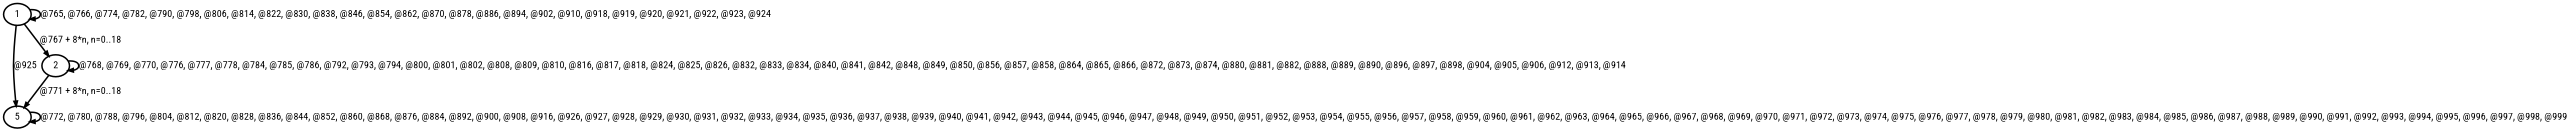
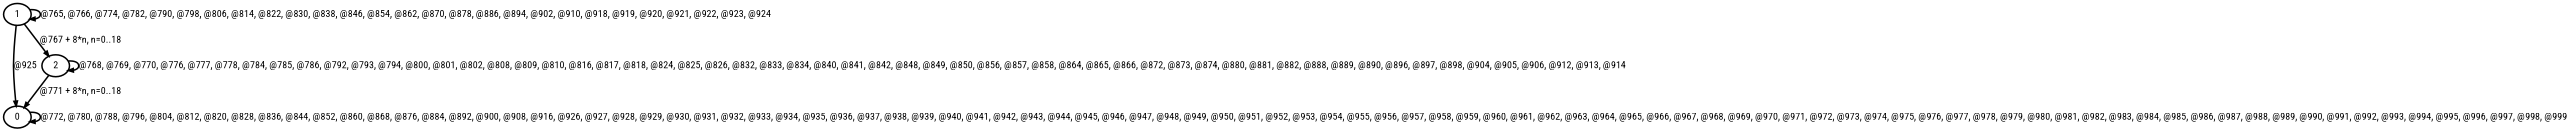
node "5": label "5" -> "0"
